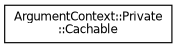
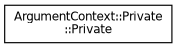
node "ArgumentContext::Private ::Cachable": label "ArgumentContext::Private ::Cachable" -> "ArgumentContext::Private ::Private"
